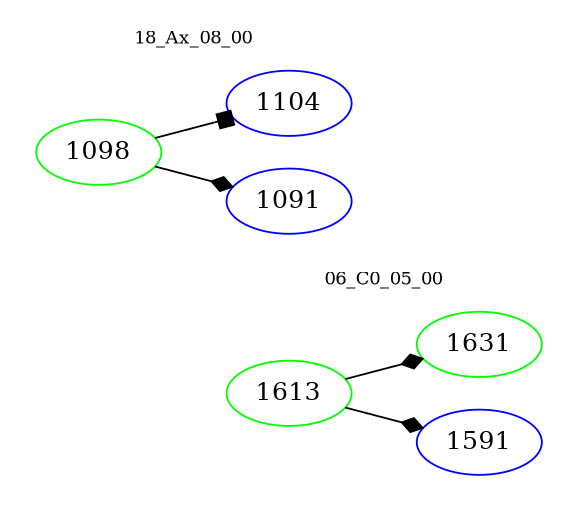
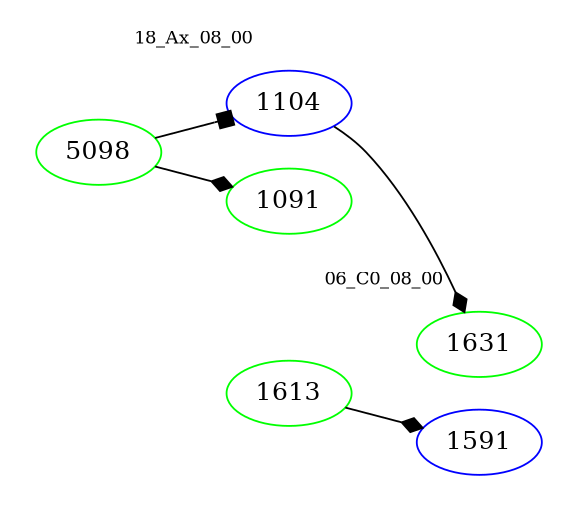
node "1098": label "1098" -> "5098"
node "1091": color blue -> green
cluster "06_C0_05_00": label "06_C0_05_00" -> "06_C0_08_00"
edge "1613" -> "1631": now "1104" -> "1631"
